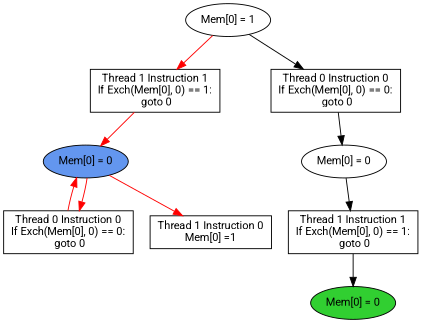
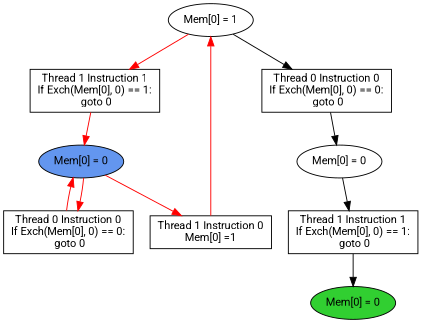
edge "Thread 1 Instruction 0 Mem[0] =1" -> "Mem[0] = 1": added
